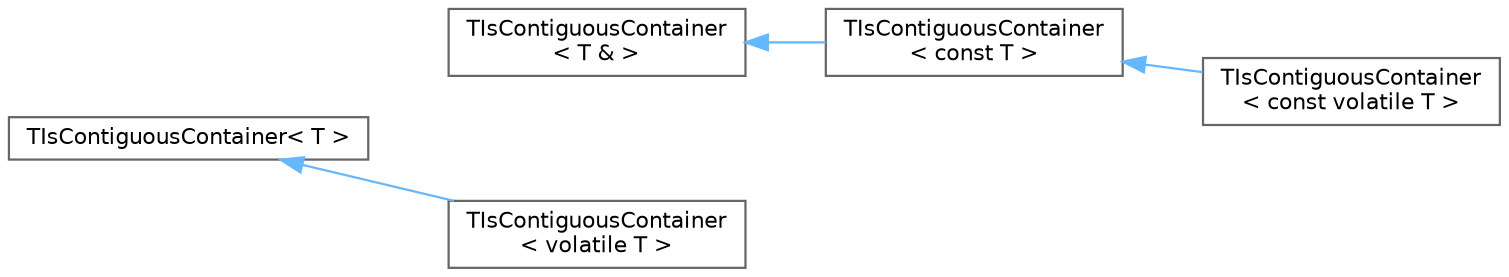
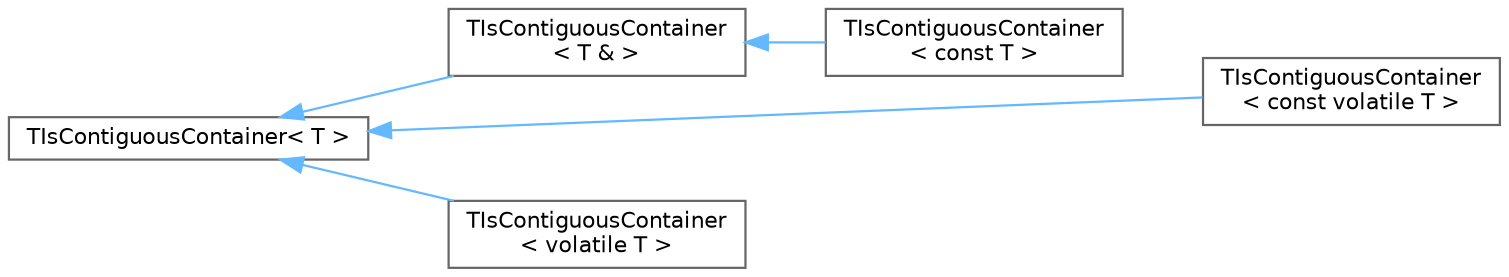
edge "TIsContiguousContainer < const volatile T >" -> "TIsContiguousContainer < const T >": now "TIsContiguousContainer < const volatile T >" -> "TIsContiguousContainer< T >"
edge "TIsContiguousContainer < T & >" -> "TIsContiguousContainer< T >": added
